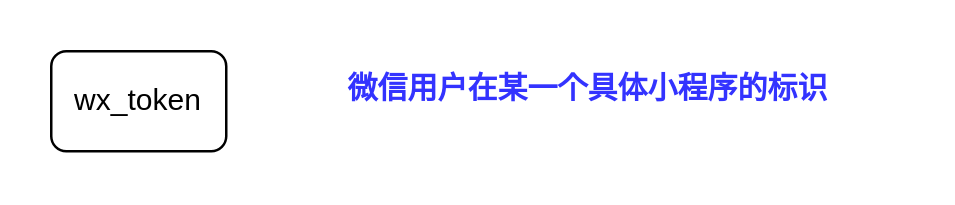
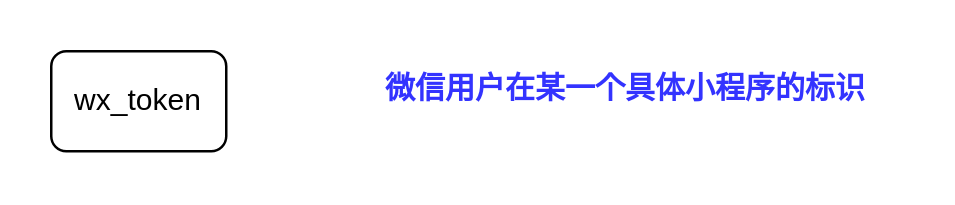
node "微信用户在某一个具体小程序的标识": moved (589, 89) -> (626, 89)
